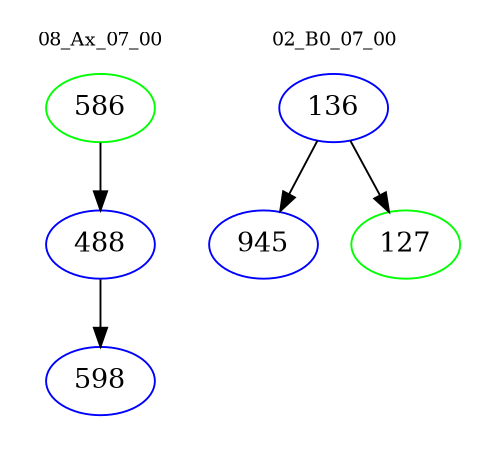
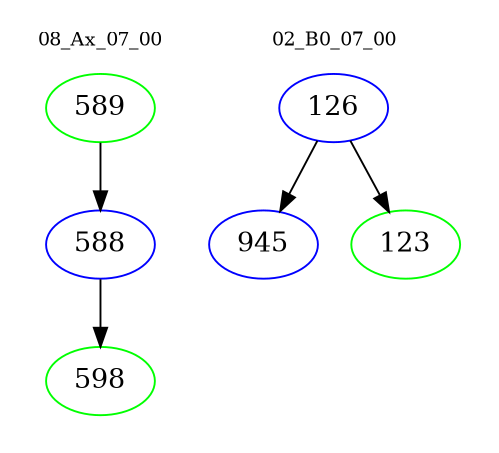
node "586": label "586" -> "589"
node "136": label "136" -> "126"
node "488": label "488" -> "588"
node "127": label "127" -> "123"
node "598": color blue -> green
